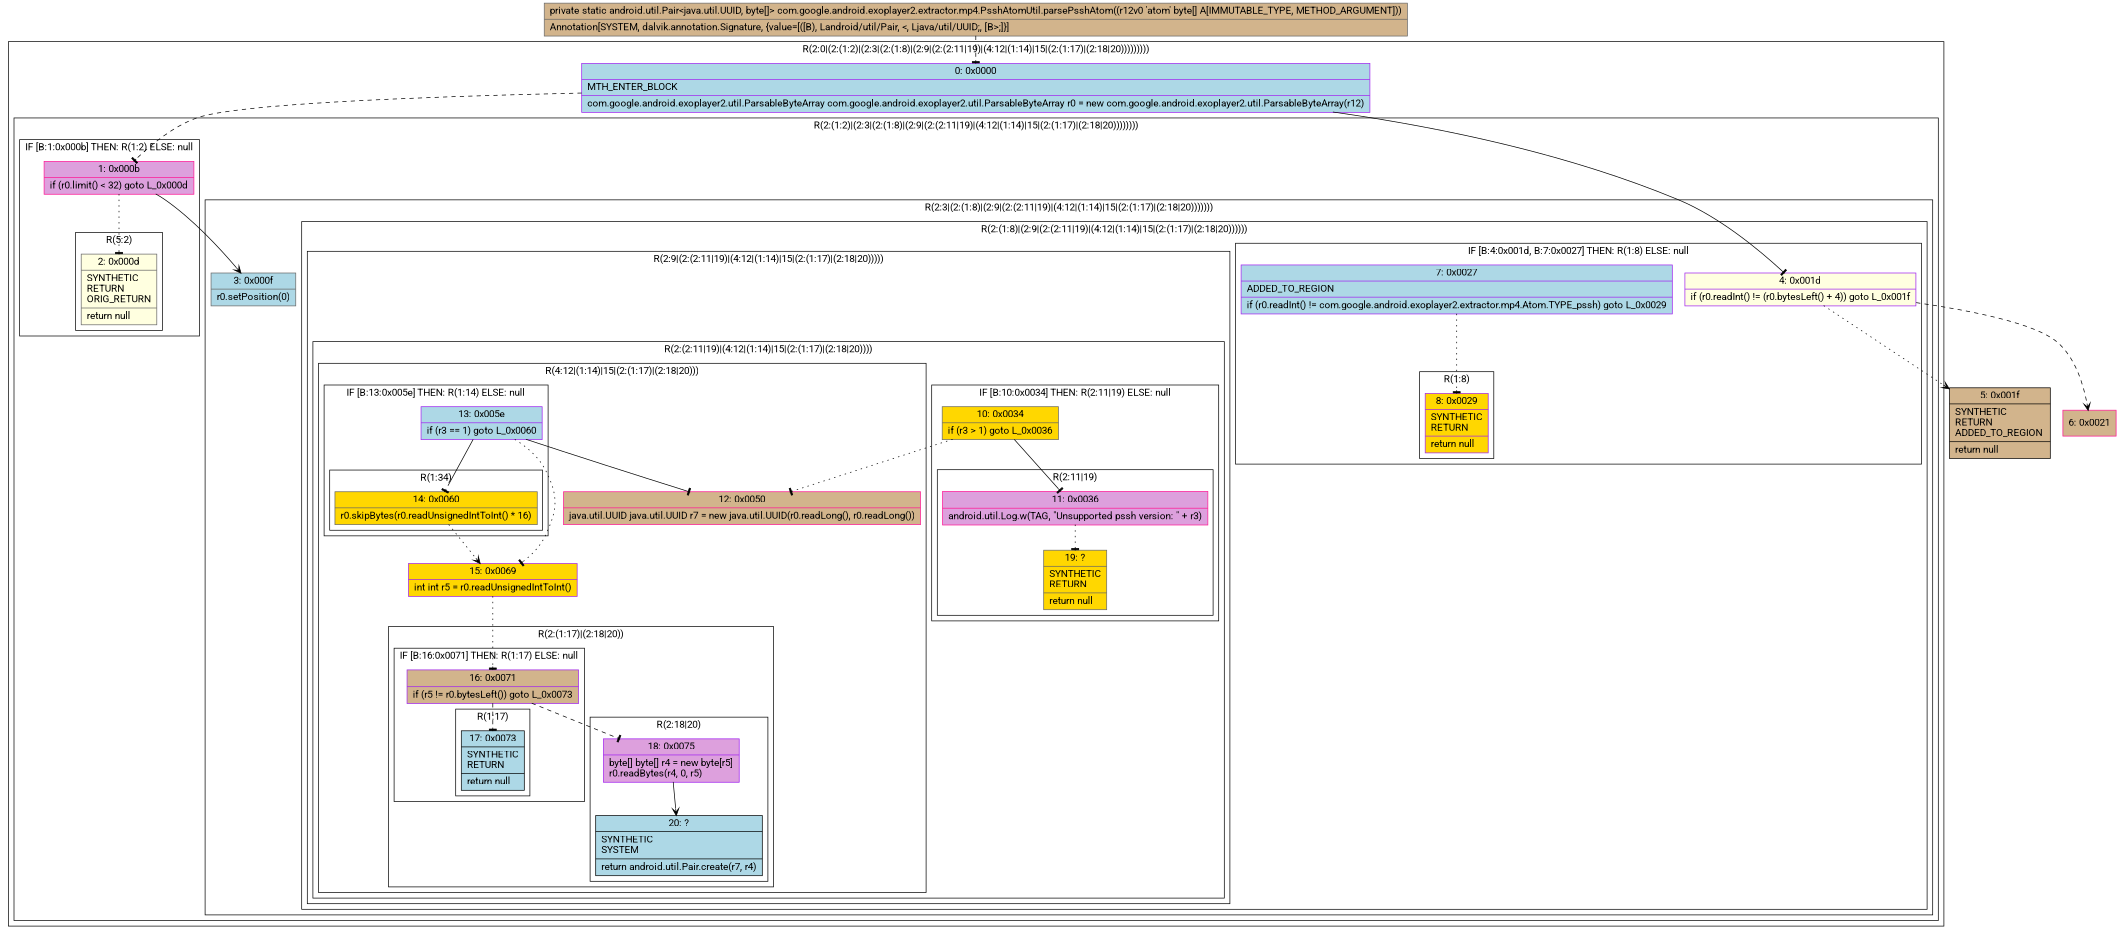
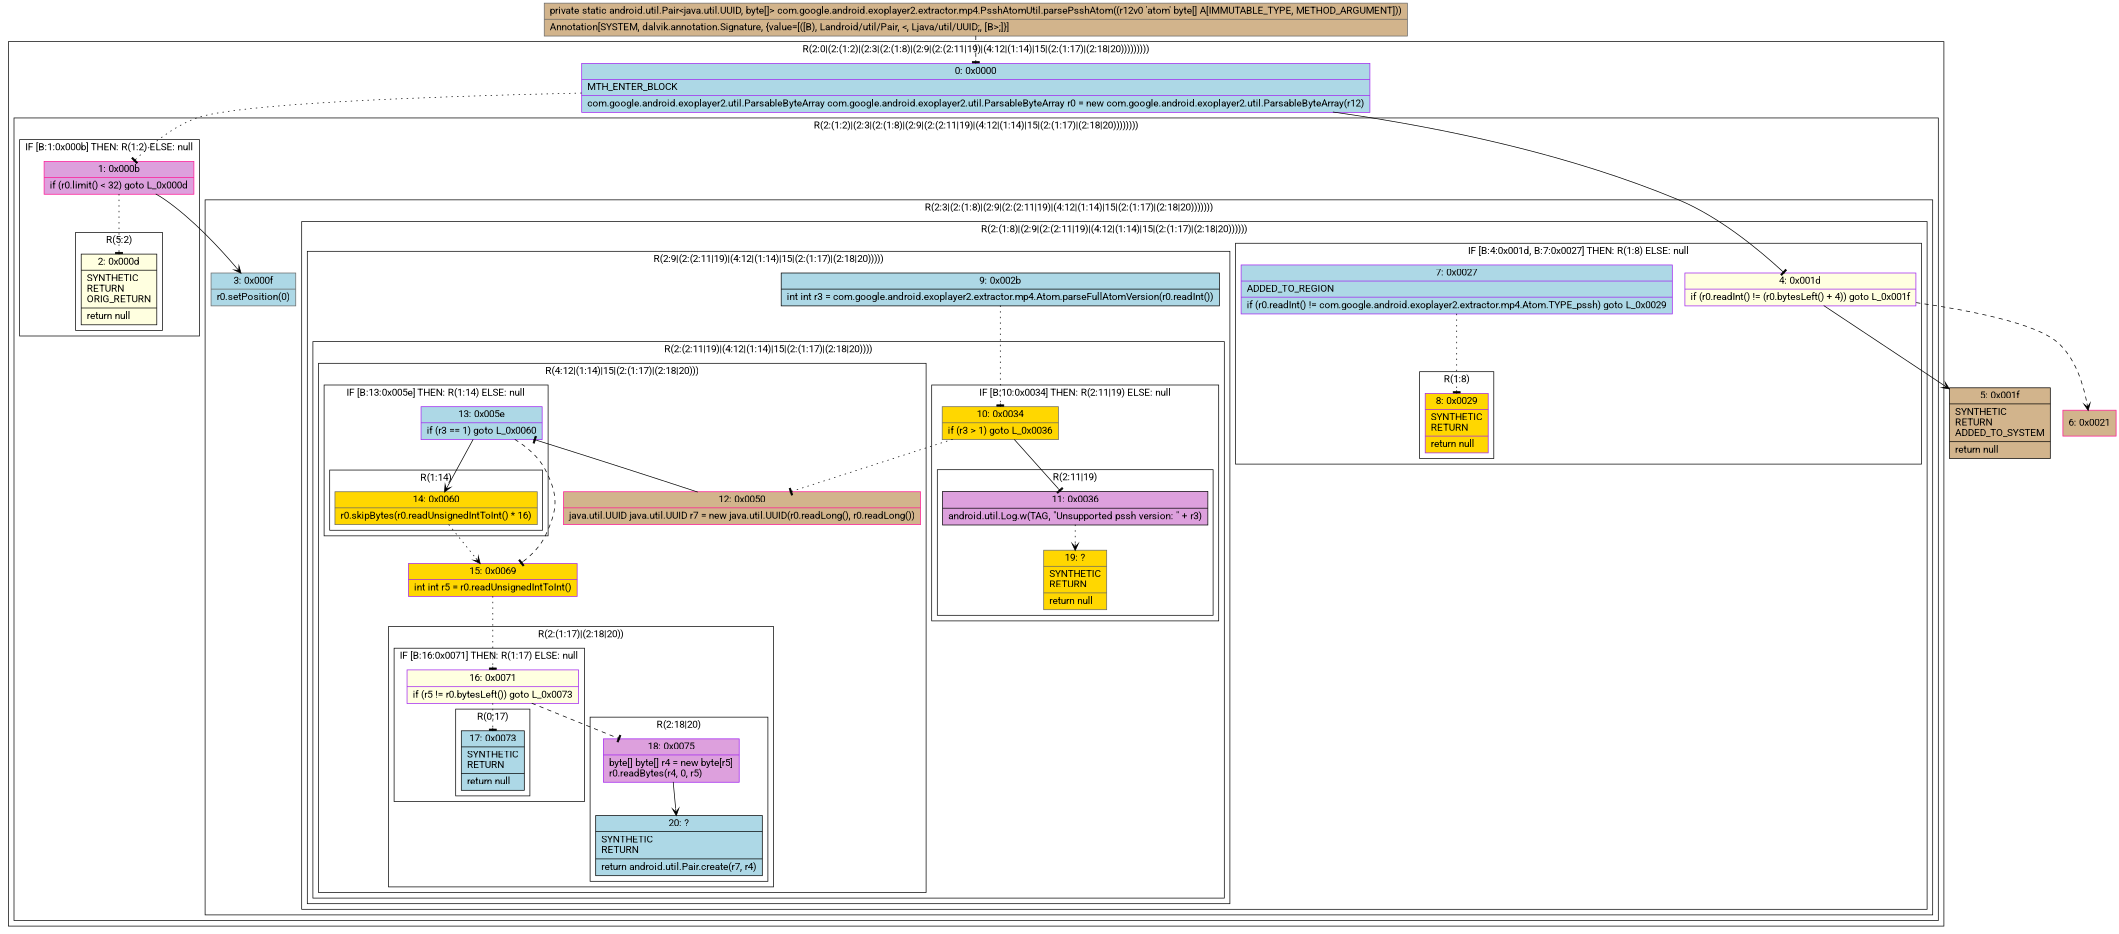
edge "0: 0x0000" -> "1: 0x000b": style dashed -> dotted
node "2: 0x000d": color gray40 -> black
node "9: 0x002b": added
edge "4: 0x001d" -> "5: 0x001f": style dotted -> solid
node "5: 0x001f": text "ADDED_TO_REGION" -> "ADDED_TO_SYSTEM"
edge "13: 0x005e" -> "14: 0x0060": arrowhead tee -> vee
edge "13: 0x005e" -> "12: 0x0050": reversed
cluster "R(1:34)": label "R(1:34)" -> "R(1:14)"
edge "13: 0x005e" -> "15: 0x0069": style dotted -> dashed
node "11: 0x0036": color deeppink -> black
edge "11: 0x0036" -> "19: ?": arrowhead tee -> vee
node "16: 0x0071": fillcolor tan -> lightyellow
edge "16: 0x0071" -> "17: 0x0073": style dashed -> dotted
cluster "R(1:17)": label "R(1:17)" -> "R(0:17)"
node "20: ?": text "SYSTEM" -> "RETURN"
